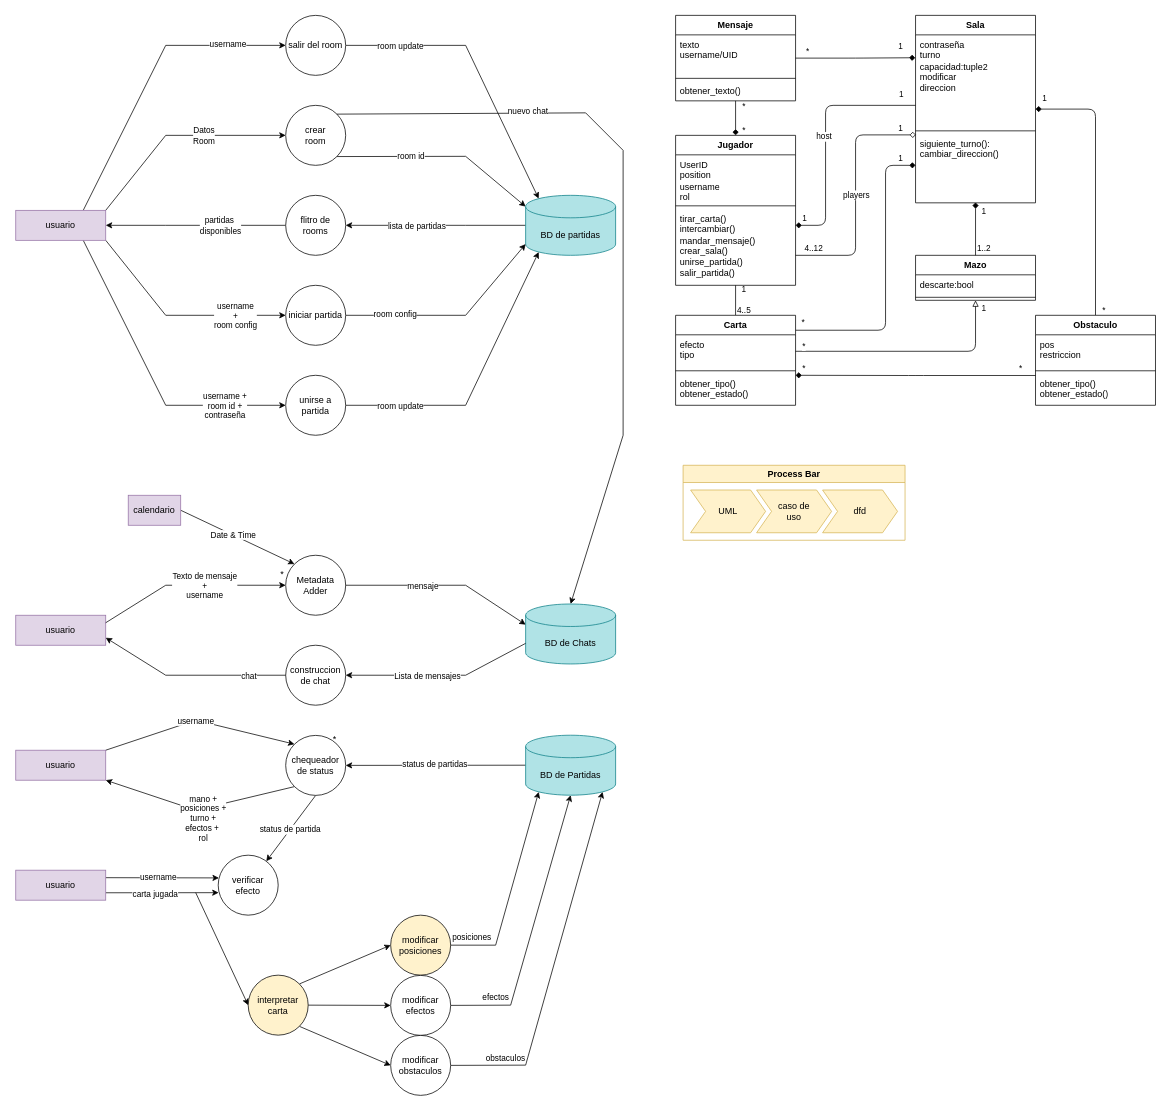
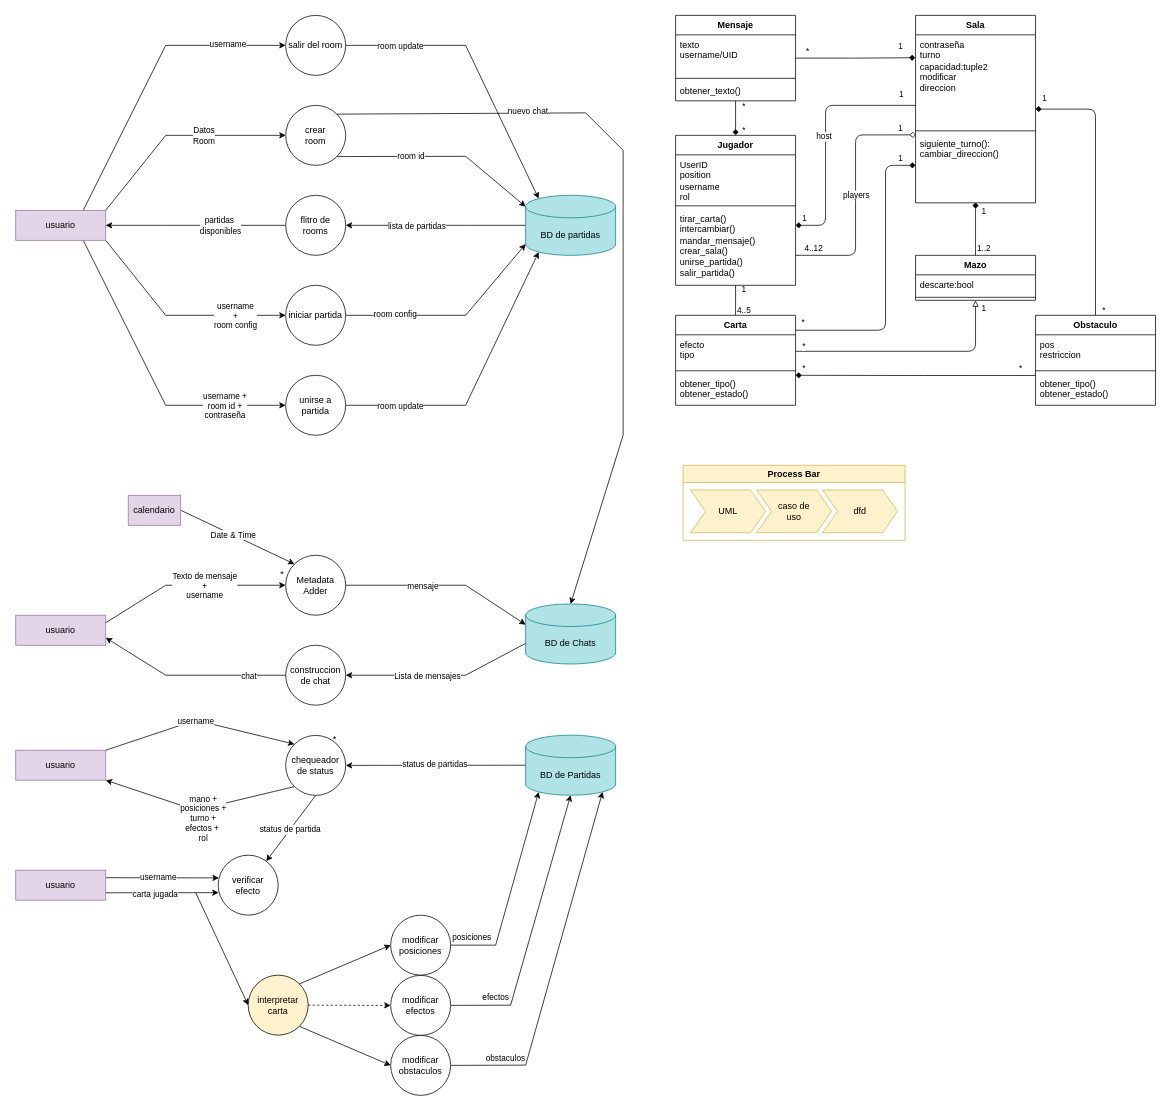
node "modificar posiciones": fillcolor #fff2cc -> #ffffff
edge "interpretar carta" -> "modificar efectos": style solid -> dashed
